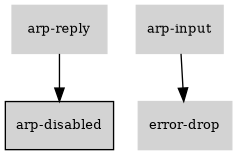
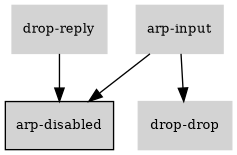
node "arp-reply": label "arp-reply" -> "drop-reply"
edge "arp-input" -> "arp-disabled": added
node "error-drop": label "error-drop" -> "drop-drop"
